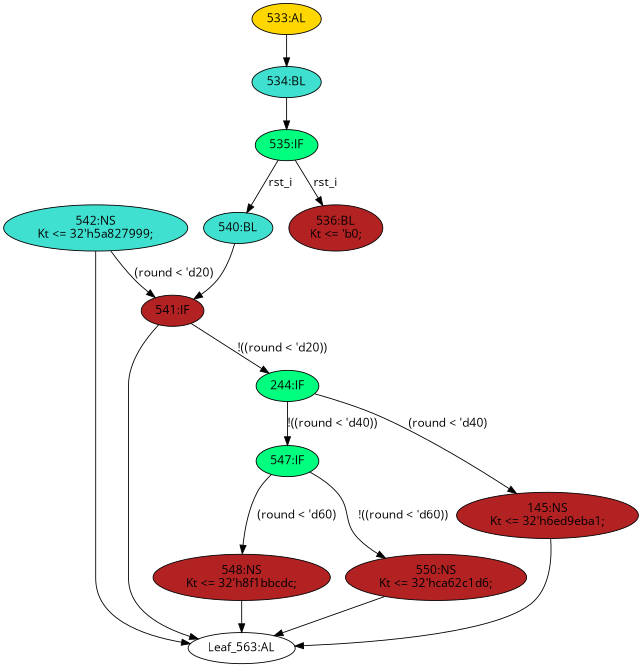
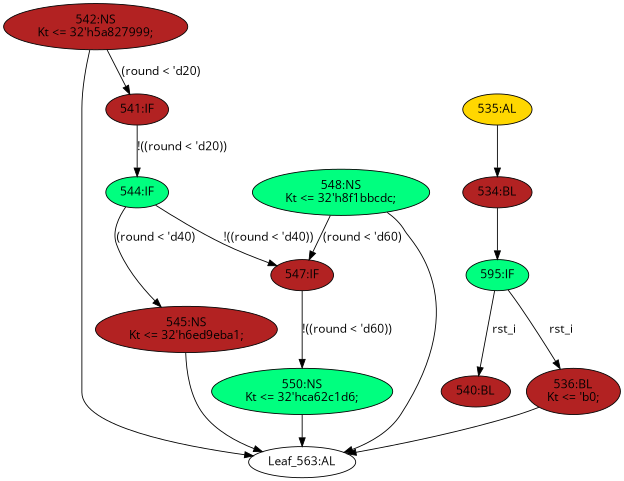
node "533:AL": label "533:AL" -> "535:AL"
node "534:BL": fillcolor turquoise -> firebrick
node "535:IF": label "535:IF" -> "595:IF"
node "542:NS Kt <= 32'h5a827999;": fillcolor turquoise -> firebrick
node "540:BL": fillcolor turquoise -> firebrick
edge "540:BL" -> "541:IF": removed
node "244:IF": label "244:IF" -> "544:IF"
node "547:IF": fillcolor springgreen -> firebrick
edge "541:IF" -> "Leaf_563:AL": now "536:BL Kt <= 'b0;" -> "Leaf_563:AL"
edge "547:IF" -> "548:NS Kt <= 32'h8f1bbcdc;": reversed
node "145:NS Kt <= 32'h6ed9eba1;": label "145:NS Kt <= 32'h6ed9eba1;" -> "545:NS Kt <= 32'h6ed9eba1;"
node "548:NS Kt <= 32'h8f1bbcdc;": fillcolor firebrick -> springgreen
node "550:NS Kt <= 32'hca62c1d6;": fillcolor firebrick -> springgreen
